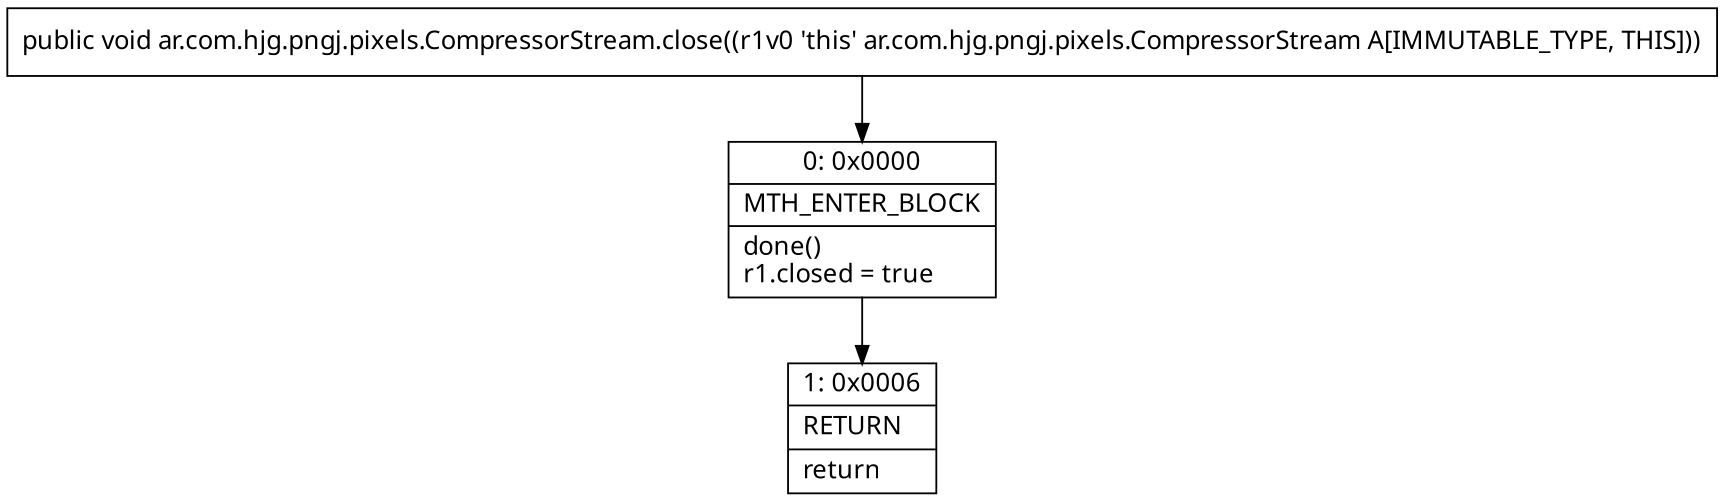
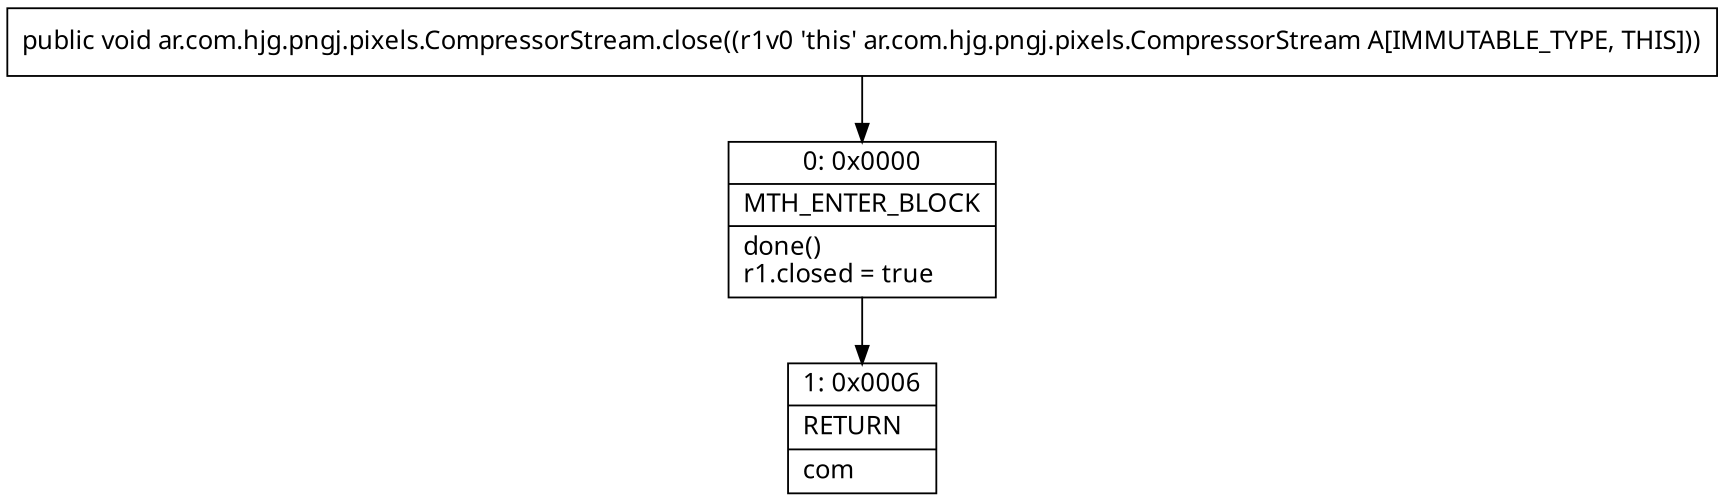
node "1: 0x0006": text "return" -> "com"
